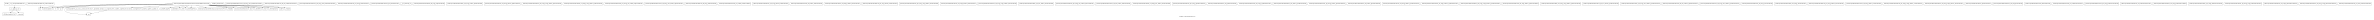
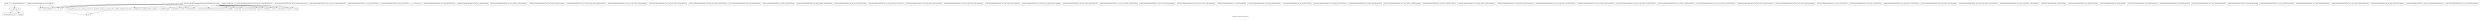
node "_ZN20ComputeNonbondedUtil20calc_pair_energy_fepEP9nonbonded": added
node "_ZN20ComputeNonbondedUtil15calc_pair_pprofEP9nonbonded": added
node "_ZN20ComputeNonbondedUtil16calc_self_energyEP9nonbonded": added
node "llvm.fabs.f64": added
